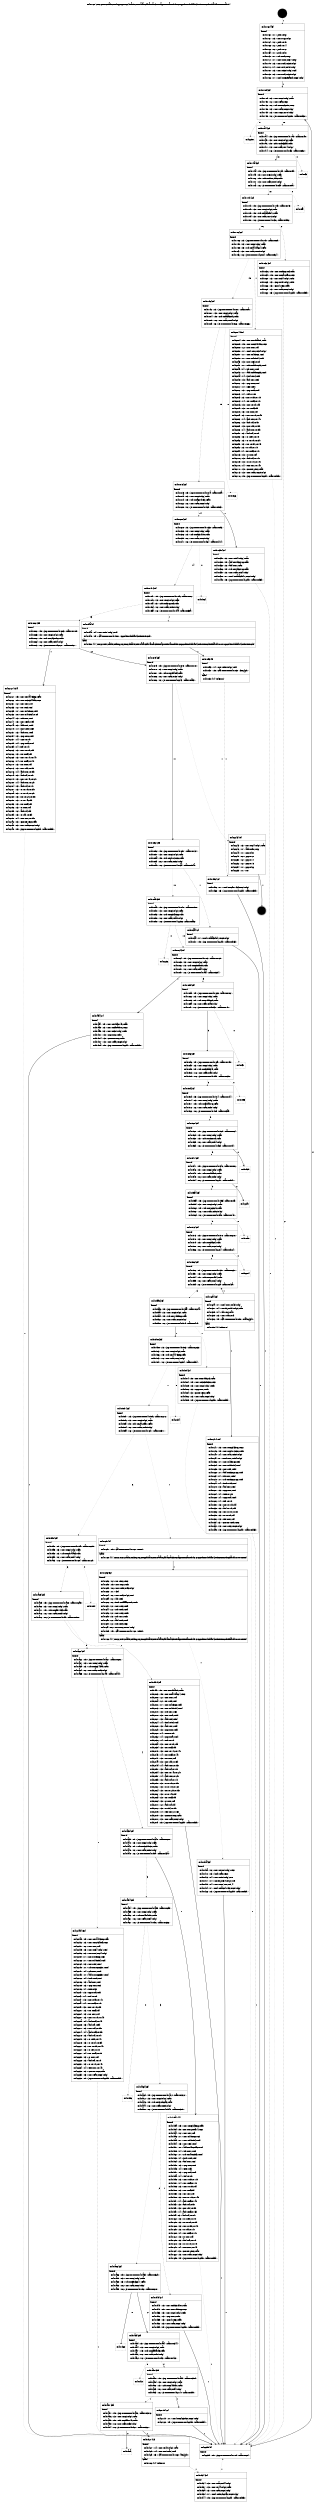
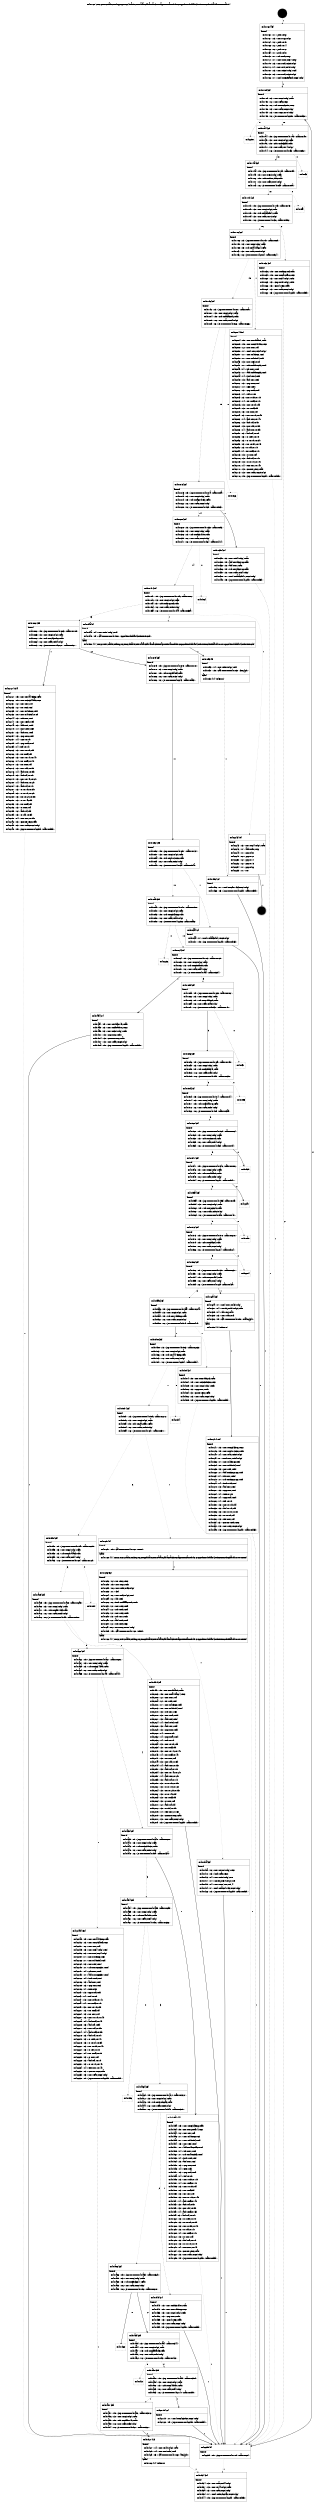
edge "0x401879 [25]" -> "0x402243 [19]": now "0x401847 [25]" -> "0x402243 [19]"
edge "0x401c2a [23]" -> "0x40198c [25]": reversed
node "0x401aea": removed
edge "0x401b34 [21]" -> "0x4022bb [5]": reversed
